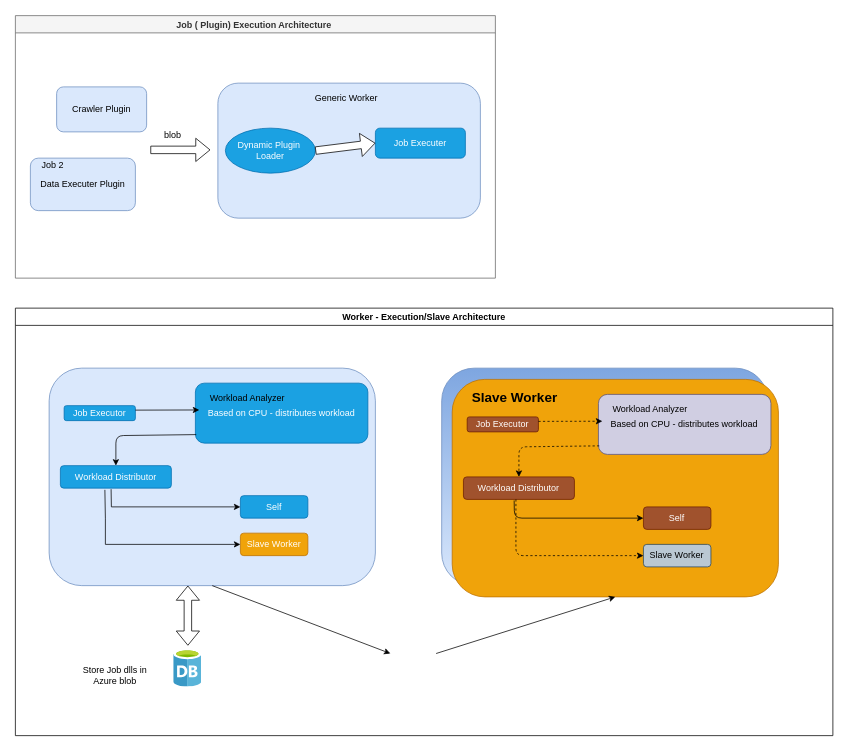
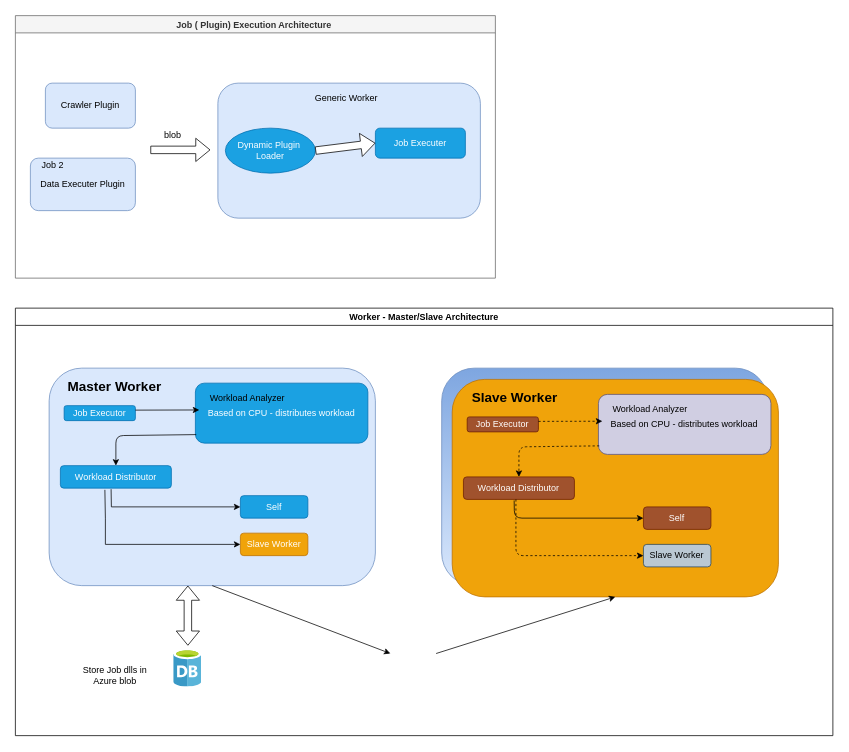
node "Crawler Plugin": moved (102, 109) -> (90, 105)
node "Worker - Execution/Slave Architecture": label "Worker - Execution/Slave Architecture" -> "Worker - Master/Slave Architecture"
node "Master Worker": added
